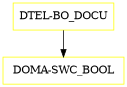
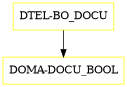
node "DOMA-SWC_BOOL": label "DOMA-SWC_BOOL" -> "DOMA-DOCU_BOOL"
